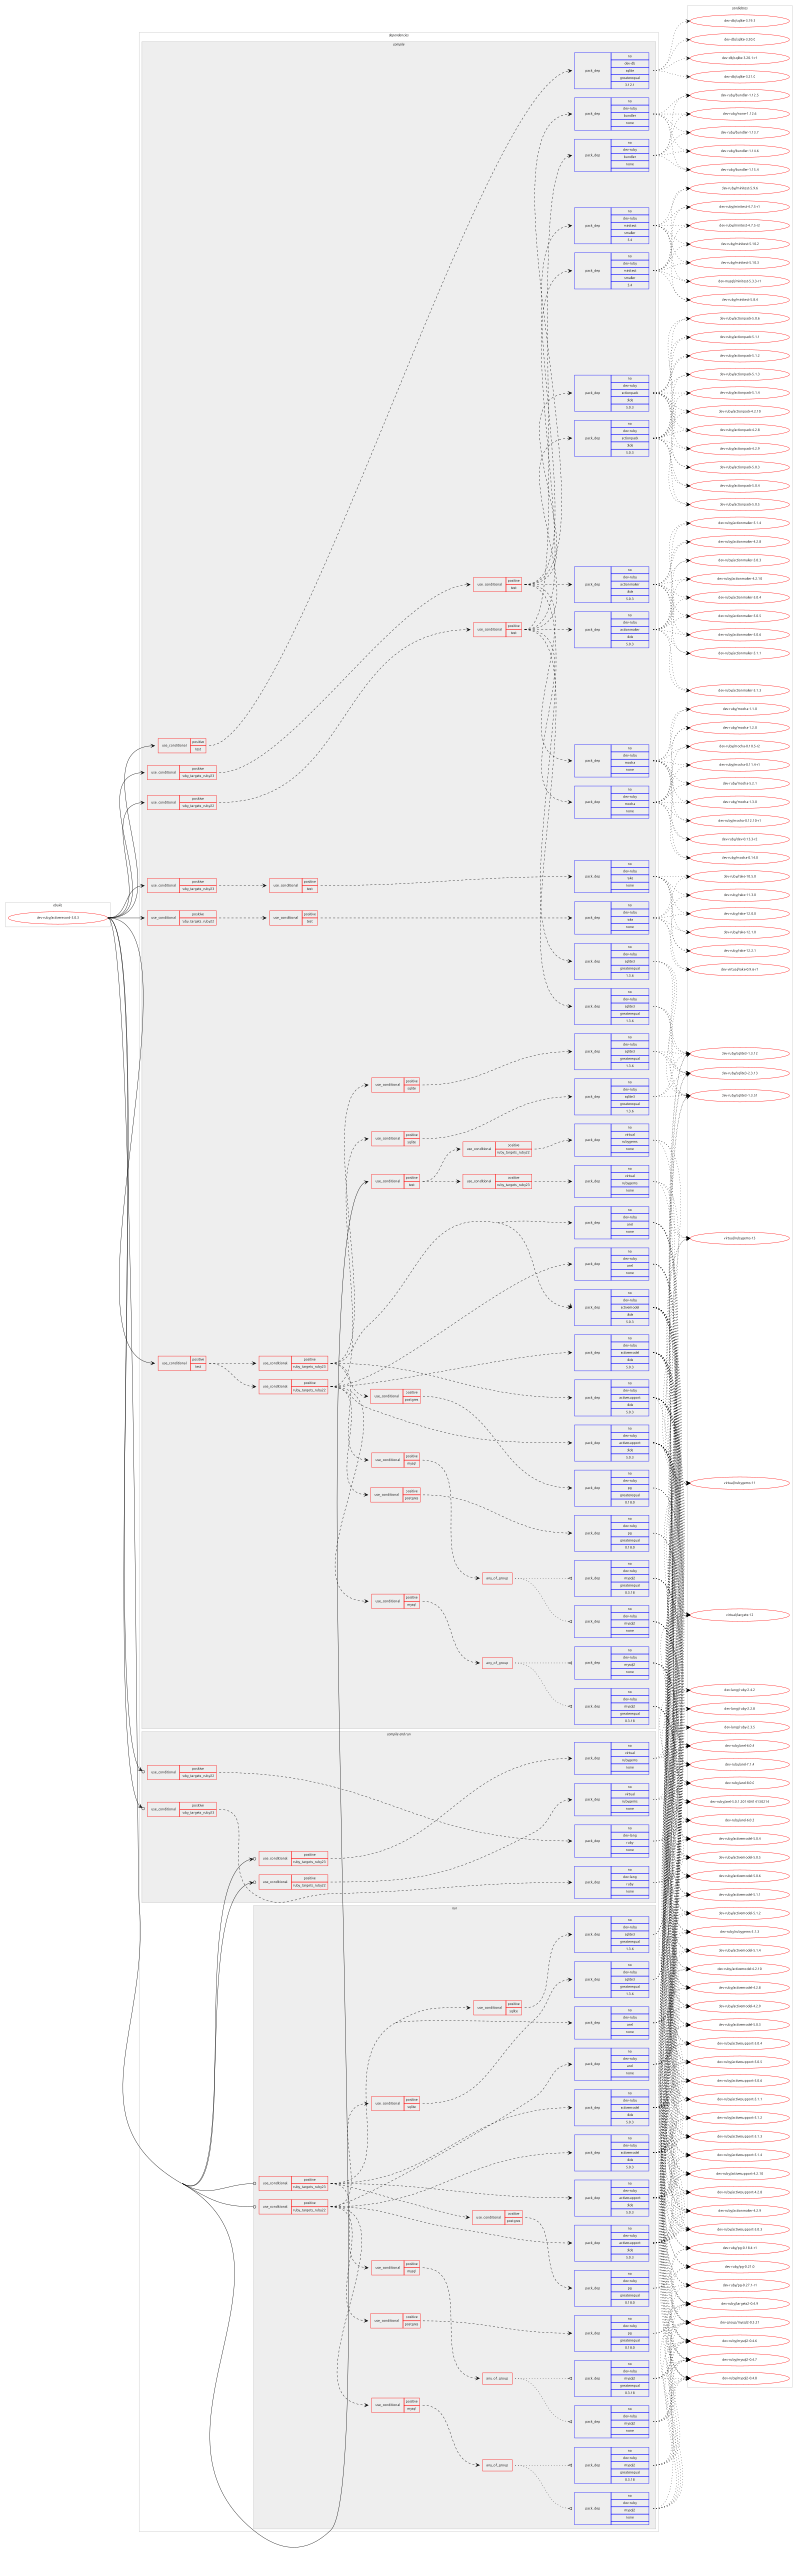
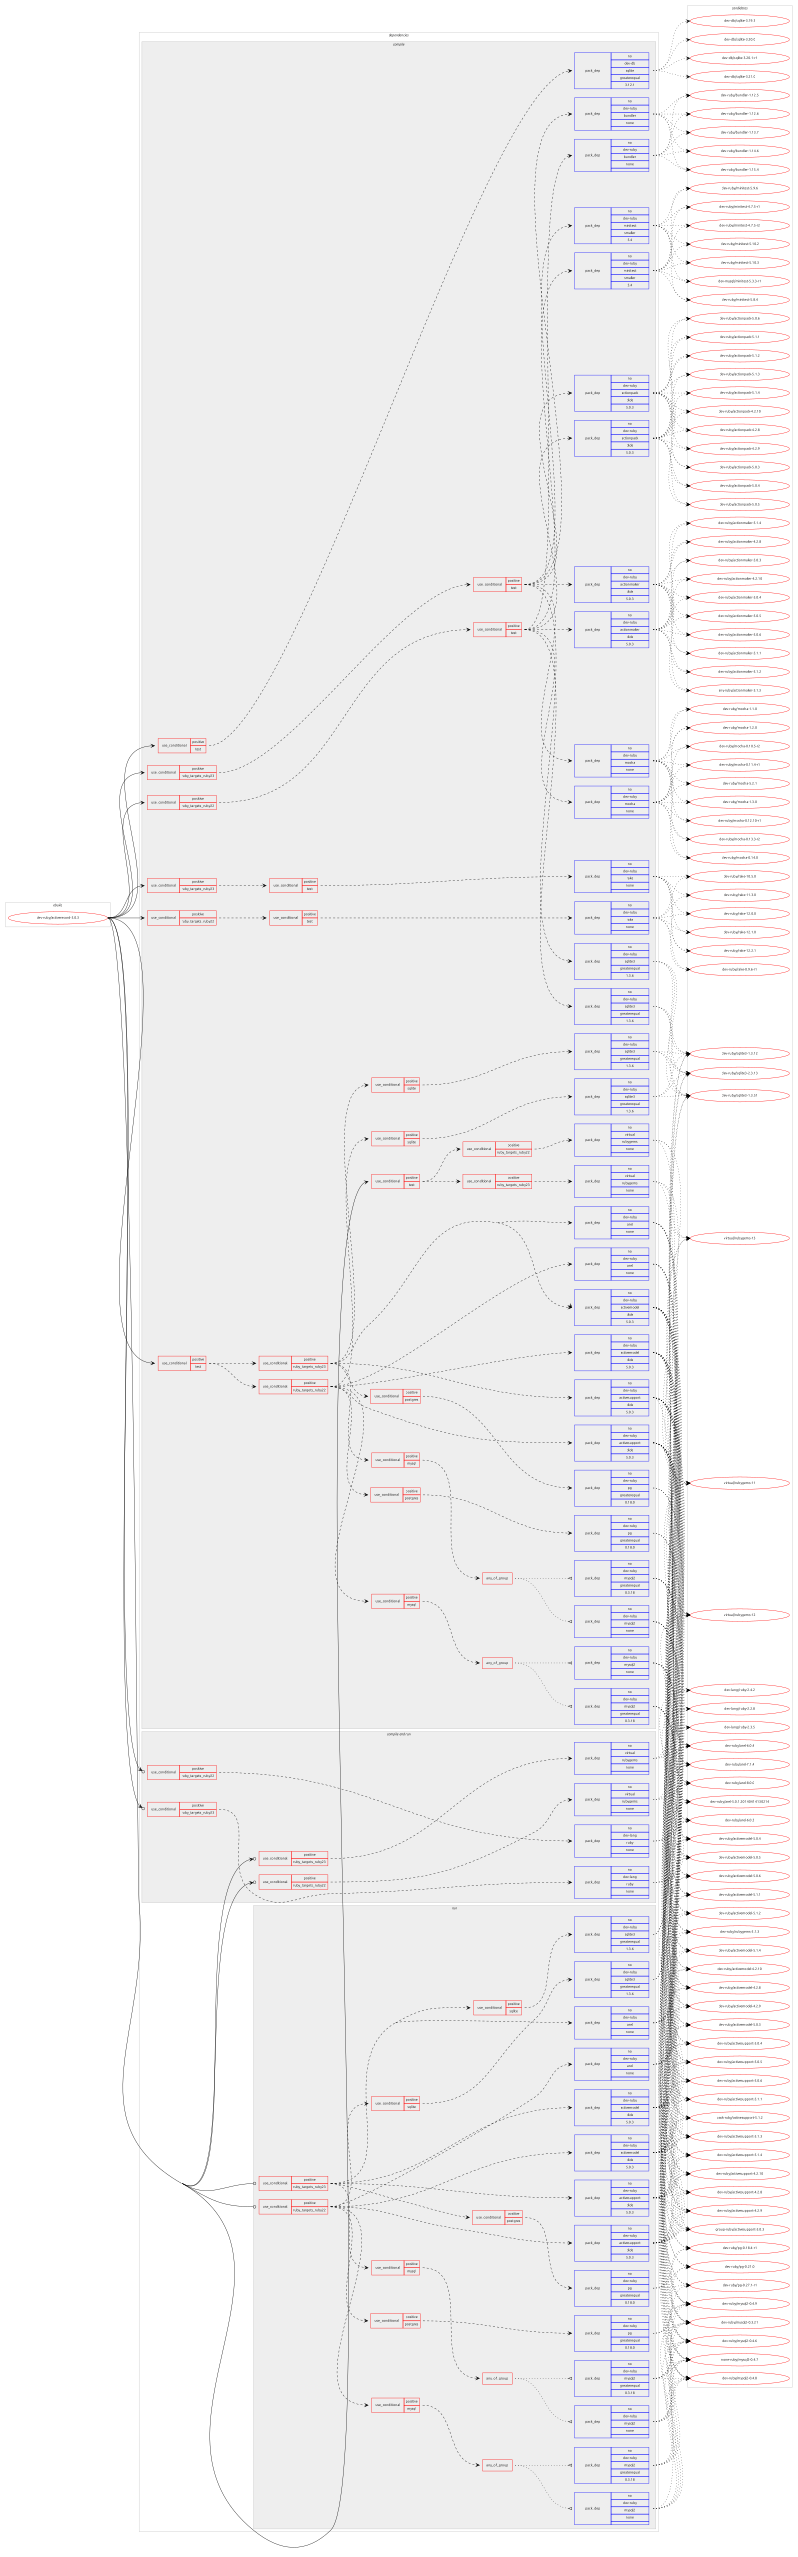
node "dev-ruby/none-1.12.6": label "dev-ruby/none-1.12.6" -> "dev-ruby/bundler-1.12.6"
node "dev-ruby/actionmailer-5.1.2": added
node "dev-ruby/actionmailer-5.1.3": label "dev-ruby/actionmailer-5.1.3" -> "any-ruby/actionmailer-5.1.3"
node "dev-ruby/dev-0.13.3-r2": label "dev-ruby/dev-0.13.3-r2" -> "dev-ruby/mocha-0.13.3-r2"
node "dev-virtual/rake-0.9.6-r1": label "dev-virtual/rake-0.9.6-r1" -> "dev-ruby/rake-0.9.6-r1"
node "virtual/targets-12": label "virtual/targets-12" -> "virtual/rubygems-12"
node "dev-ruby/activesupport-5.1.2": label "dev-ruby/activesupport-5.1.2" -> "pack-ruby/activesupport-5.1.2"
node "dev-ruby/actionmailer-4.2.9": label "dev-ruby/actionmailer-4.2.9" -> "dev-ruby/activesupport-4.2.9"
node "dev-ruby/activesupport-5.0.3": label "dev-ruby/activesupport-5.0.3" -> "group-ruby/activesupport-5.0.3"
node "dev-ruby/targets2-0.4.9": label "dev-ruby/targets2-0.4.9" -> "dev-ruby/mysql2-0.4.9"
node "dev-group/mysql2-0.3.21": label "dev-group/mysql2-0.3.21" -> "dev-ruby/mysql2-0.3.21"
node "dev-ruby/mysql2-0.4.7": label "dev-ruby/mysql2-0.4.7" -> "none-ruby/mysql2-0.4.7"
